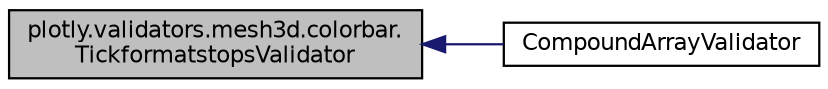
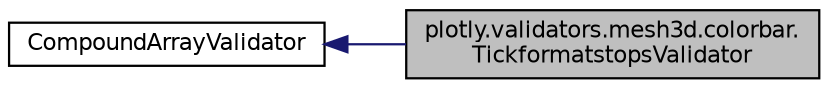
edge "CompoundArrayValidator" -> "plotly.validators.mesh3d.colorbar. TickformatstopsValidator": reversed
